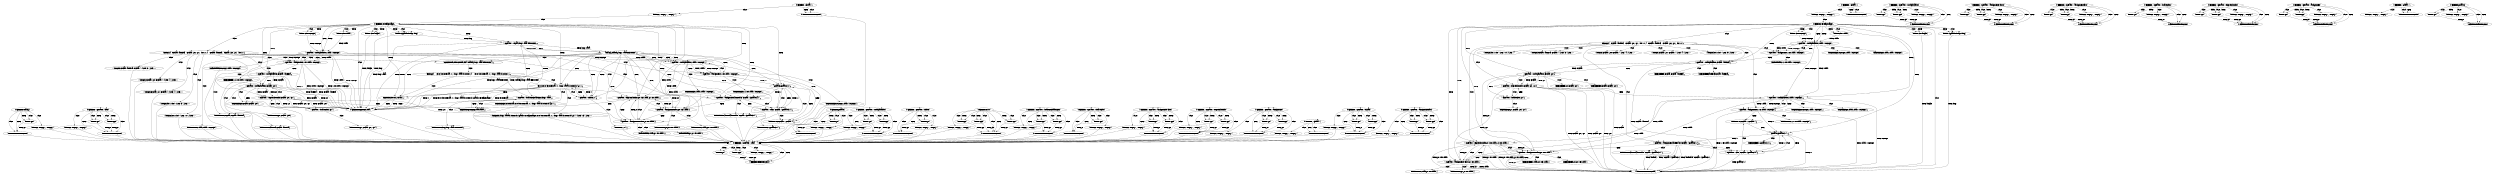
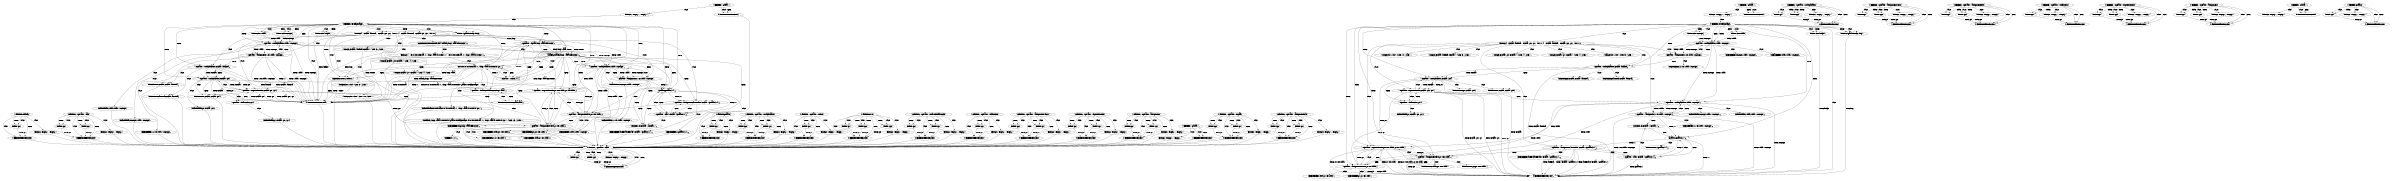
edge "(unlikely,unlikely(img->data == NULL))" -> "(CONTROL_STRUCTURE,IF,if (unlikely(img->data == NULL)))": reversed
edge "(<operator>.minus,-1)" -> "(LITERAL,1,-1)": now "(IDENTIFIER,img,img->data == NULL)" -> "(LITERAL,1,-1)"
